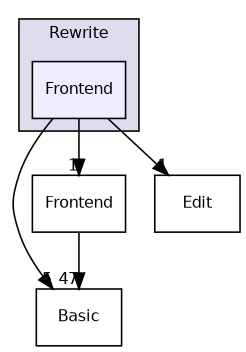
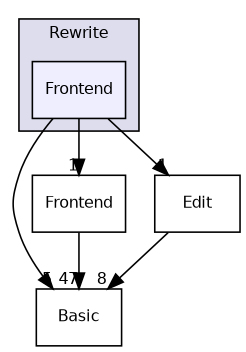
edge "Edit" -> "Basic": added
